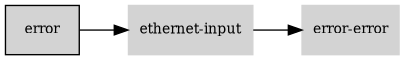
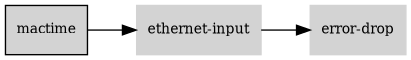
node "error": label "error" -> "mactime"
node "error-error": label "error-error" -> "error-drop"
